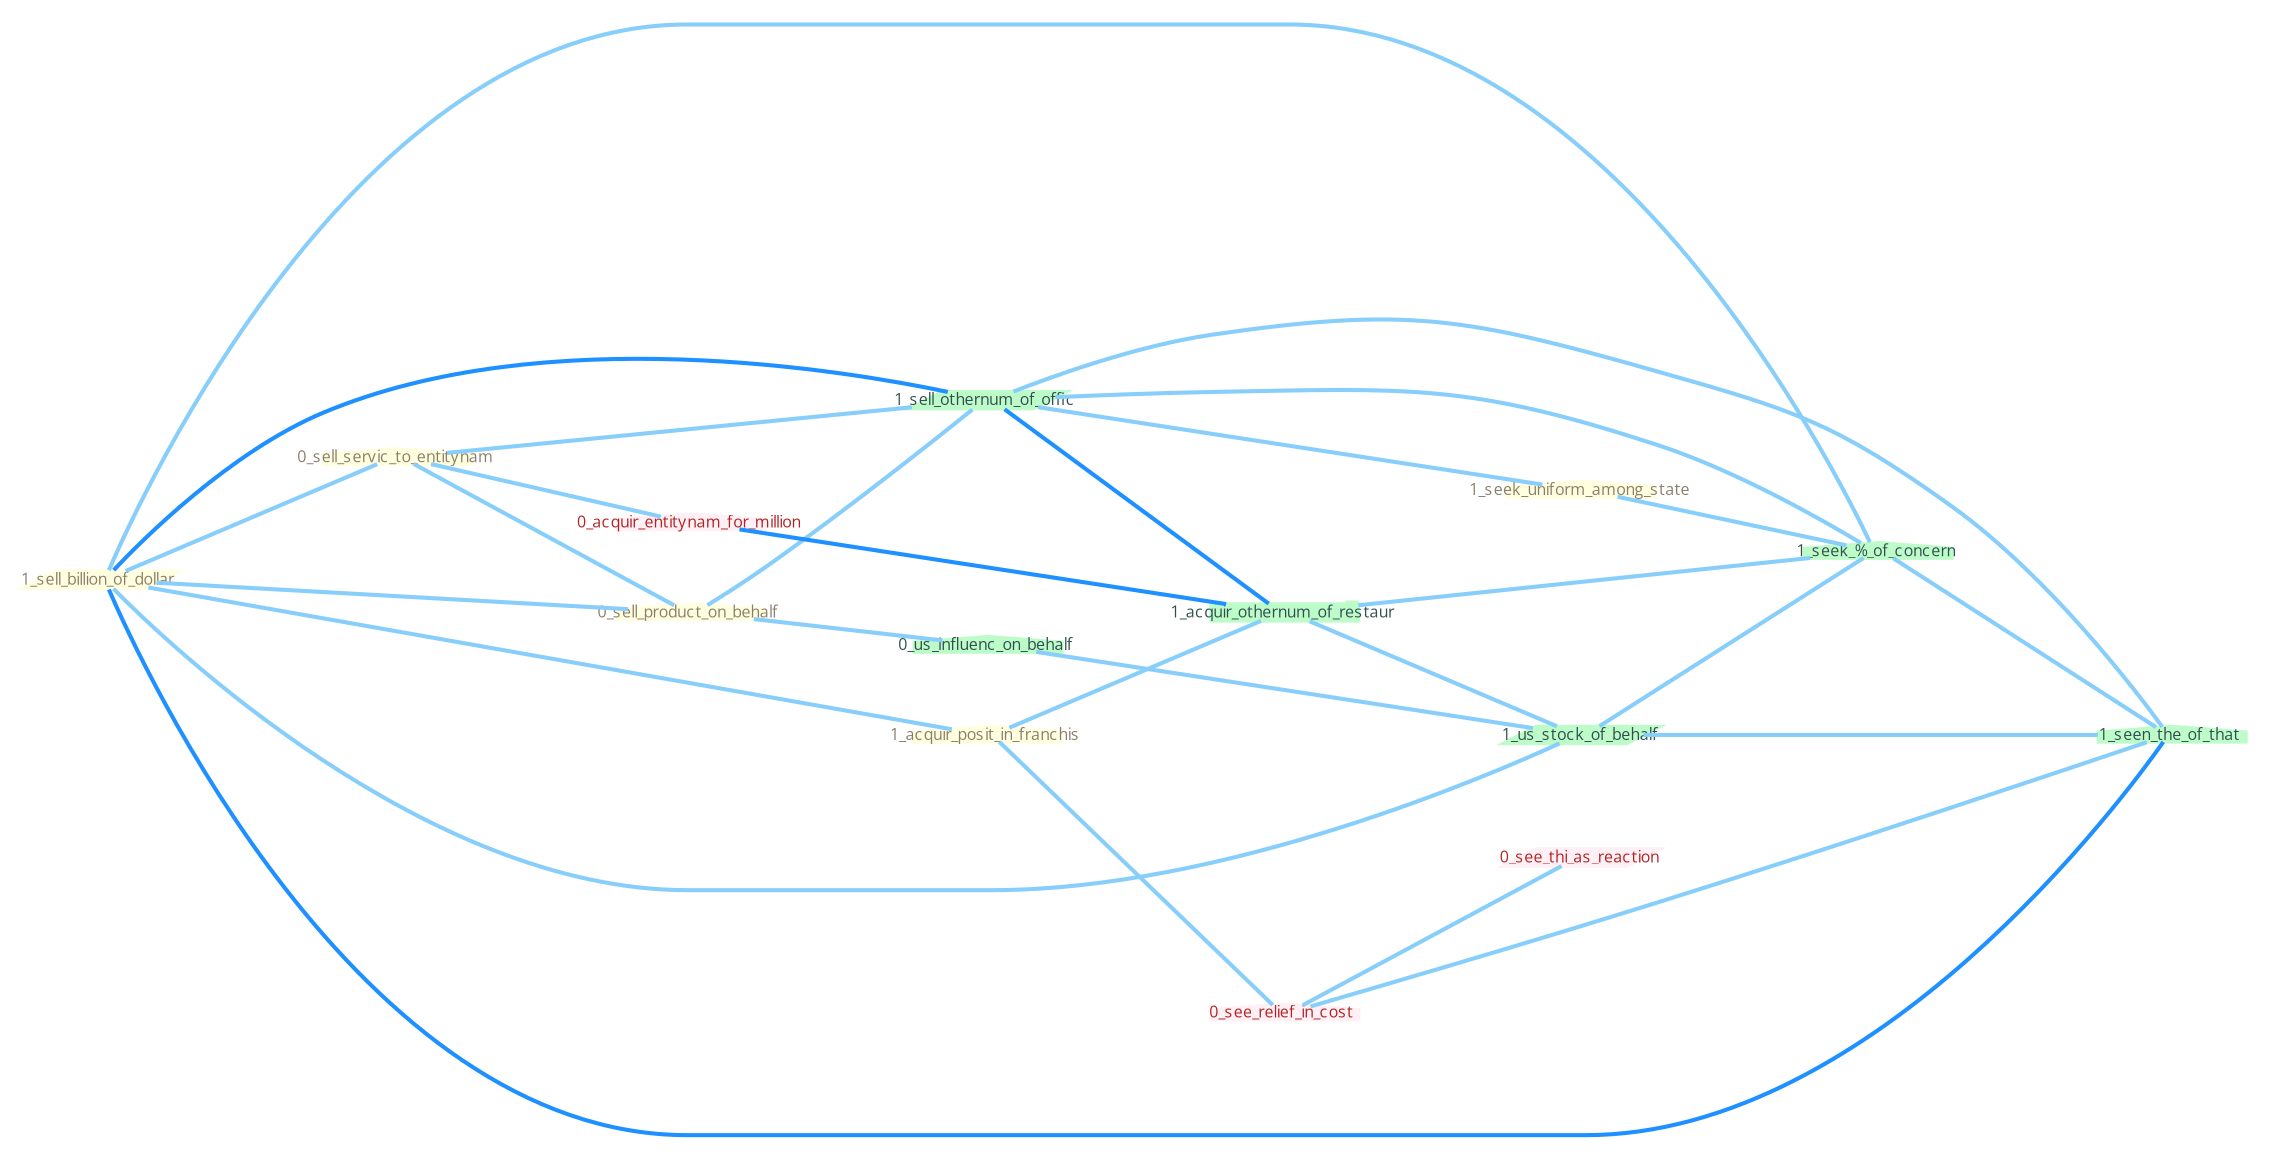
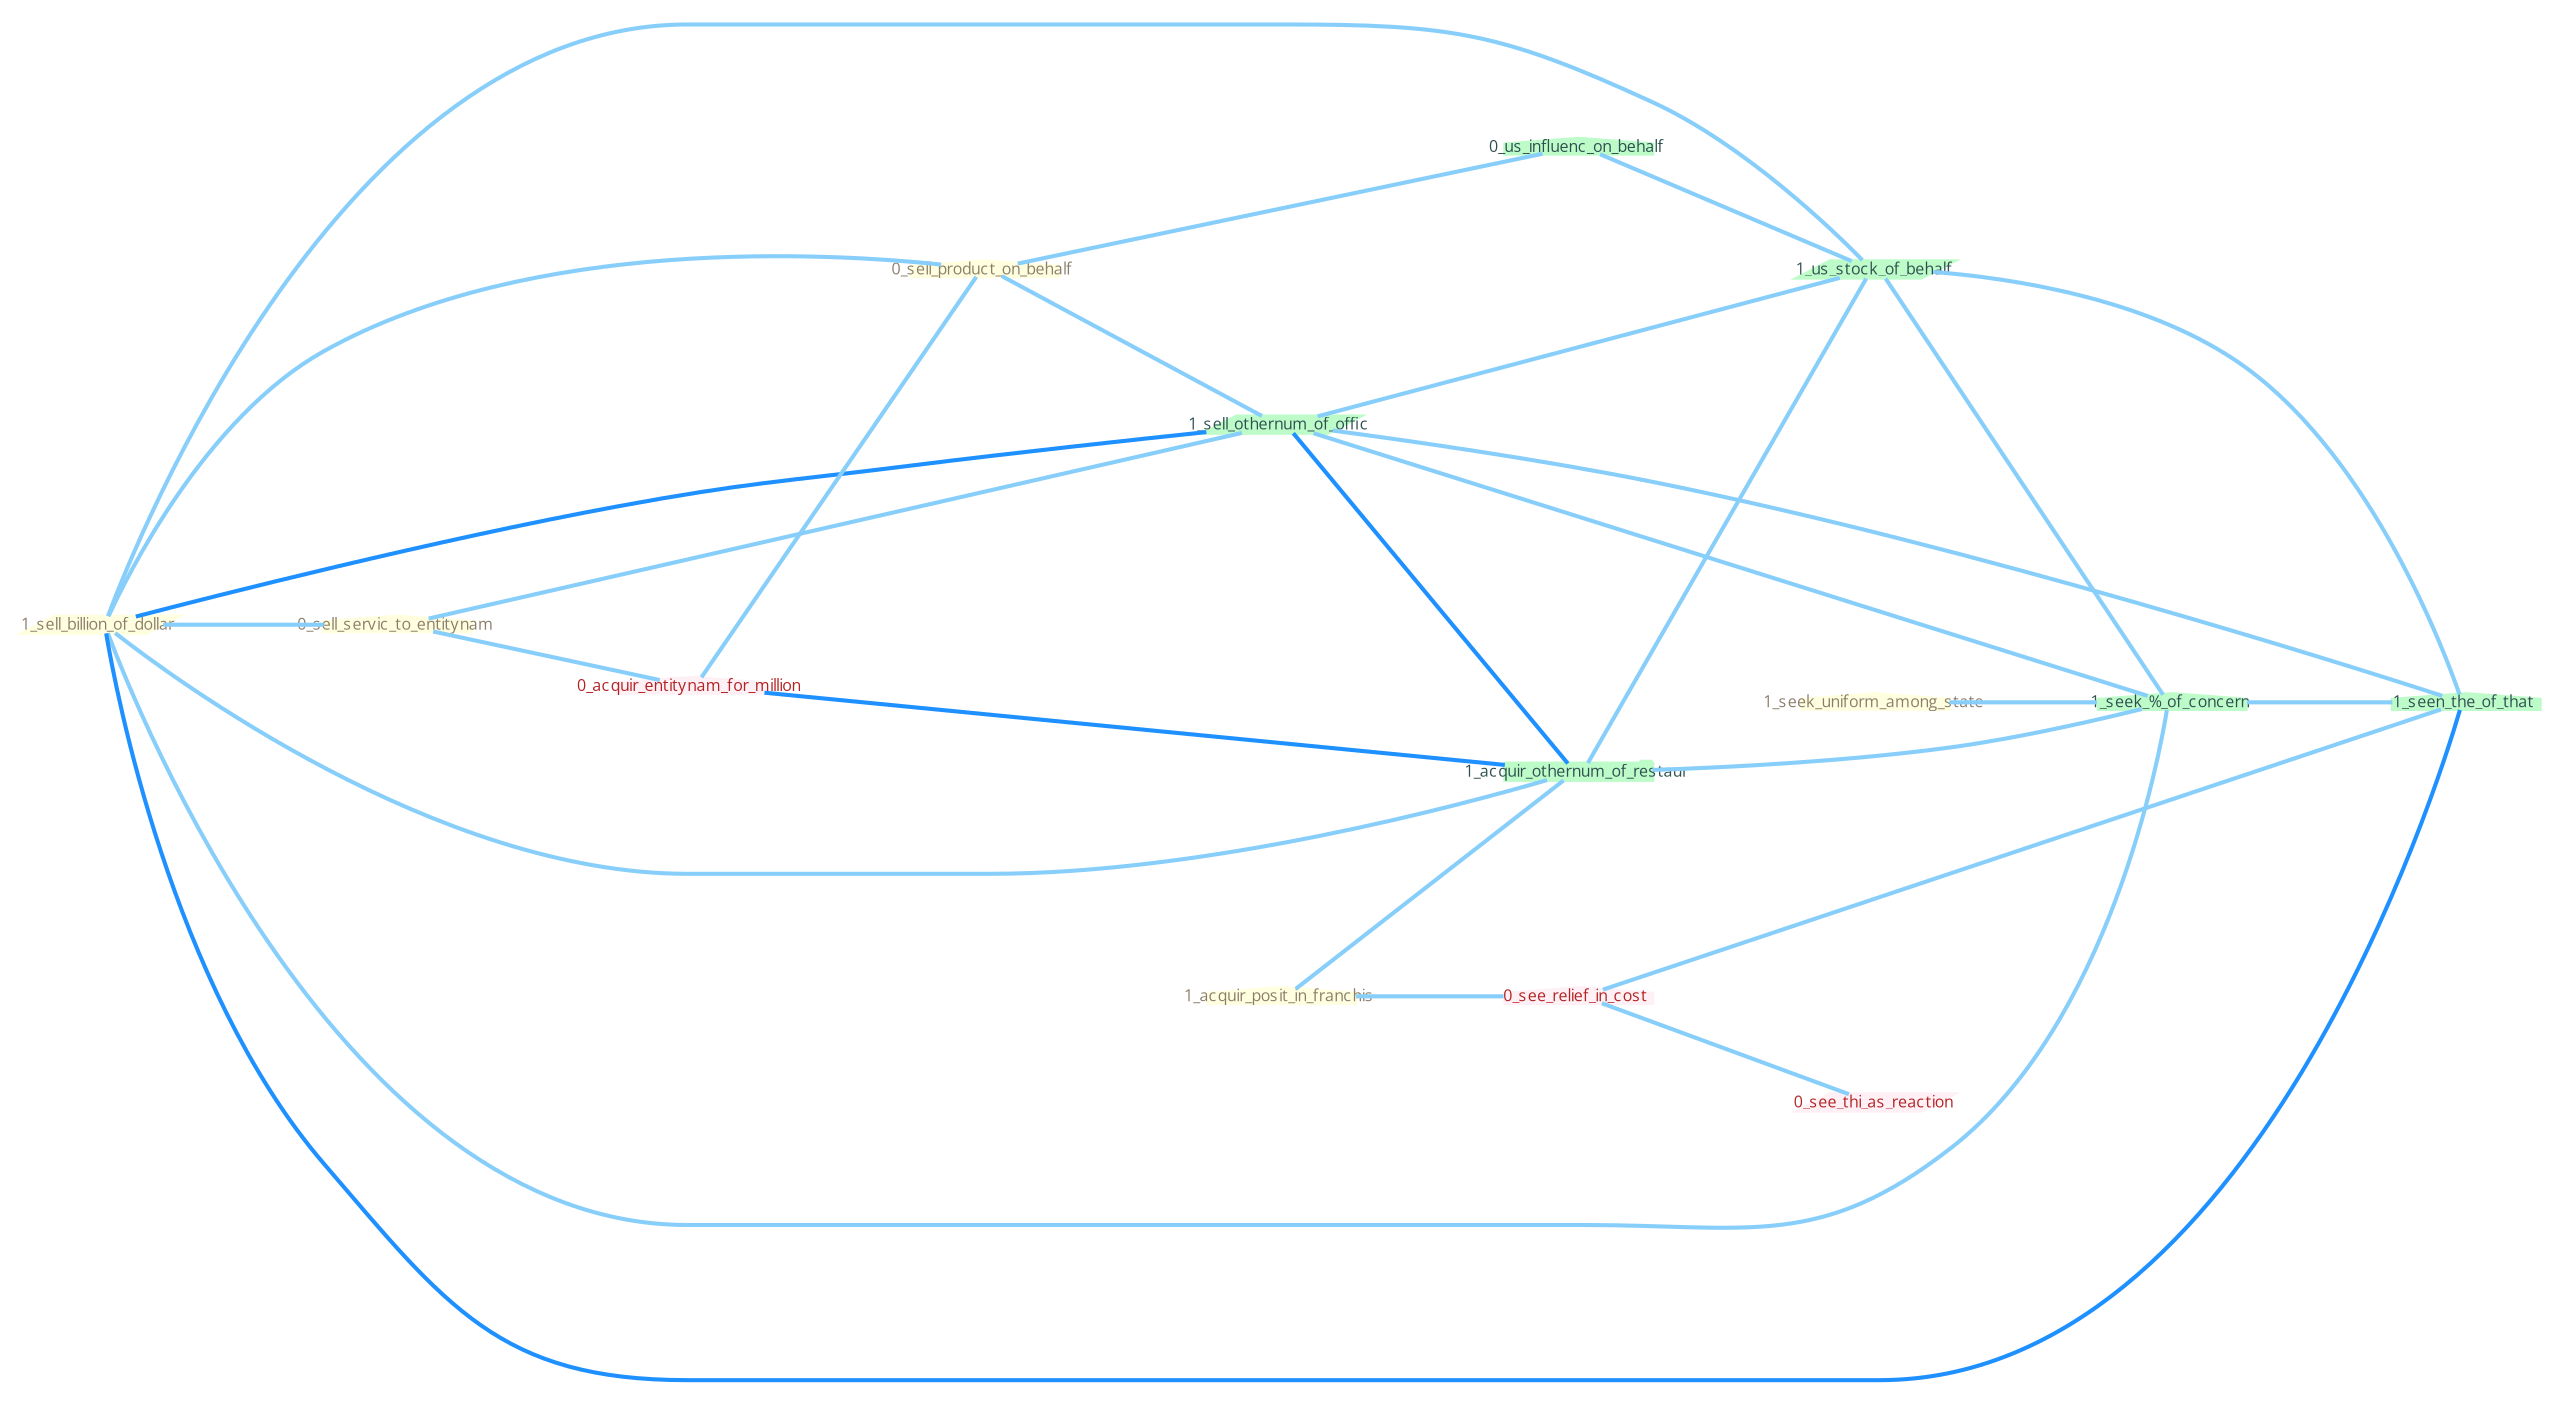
edge "1_sell_othernum_of_offic" -- "1_seek_uniform_among_state": now "1_sell_othernum_of_offic" -- "1_us_stock_of_behalf"
edge "0_sell_servic_to_entitynam" -- "0_sell_product_on_behalf": now "0_acquir_entitynam_for_million" -- "0_sell_product_on_behalf"
edge "1_sell_billion_of_dollar" -- "1_acquir_posit_in_franchis": now "1_sell_billion_of_dollar" -- "1_acquir_othernum_of_restaur"
